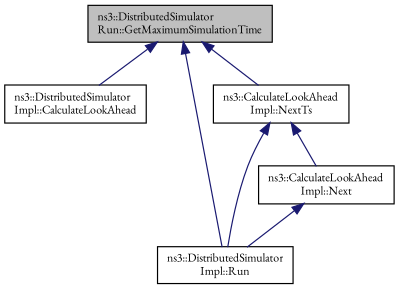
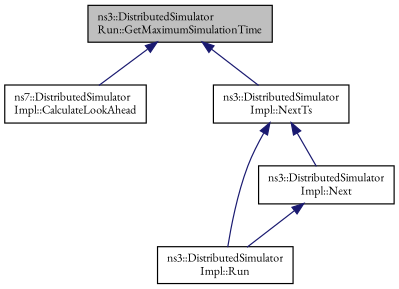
node "ns3::DistributedSimulator Impl::CalculateLookAhead": label "ns3::DistributedSimulator Impl::CalculateLookAhead" -> "ns7::DistributedSimulator Impl::CalculateLookAhead"
node "ns3::CalculateLookAhead Impl::NextTs": label "ns3::CalculateLookAhead Impl::NextTs" -> "ns3::DistributedSimulator Impl::NextTs"
edge "ns3::DistributedSimulator Impl::Run" -> "ns3::DistributedSimulator Run::GetMaximumSimulationTime": removed
node "ns3::CalculateLookAhead Impl::Next": label "ns3::CalculateLookAhead Impl::Next" -> "ns3::DistributedSimulator Impl::Next"
